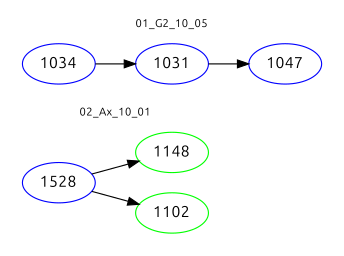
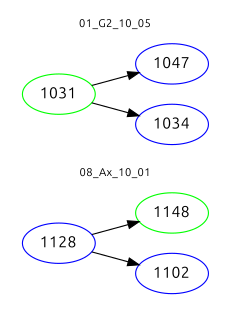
edge "1034" -> "1031": reversed
node "1031": color blue -> green
cluster "02_Ax_10_01": label "02_Ax_10_01" -> "08_Ax_10_01"
node "1528": label "1528" -> "1128"
node "1102": color green -> blue
